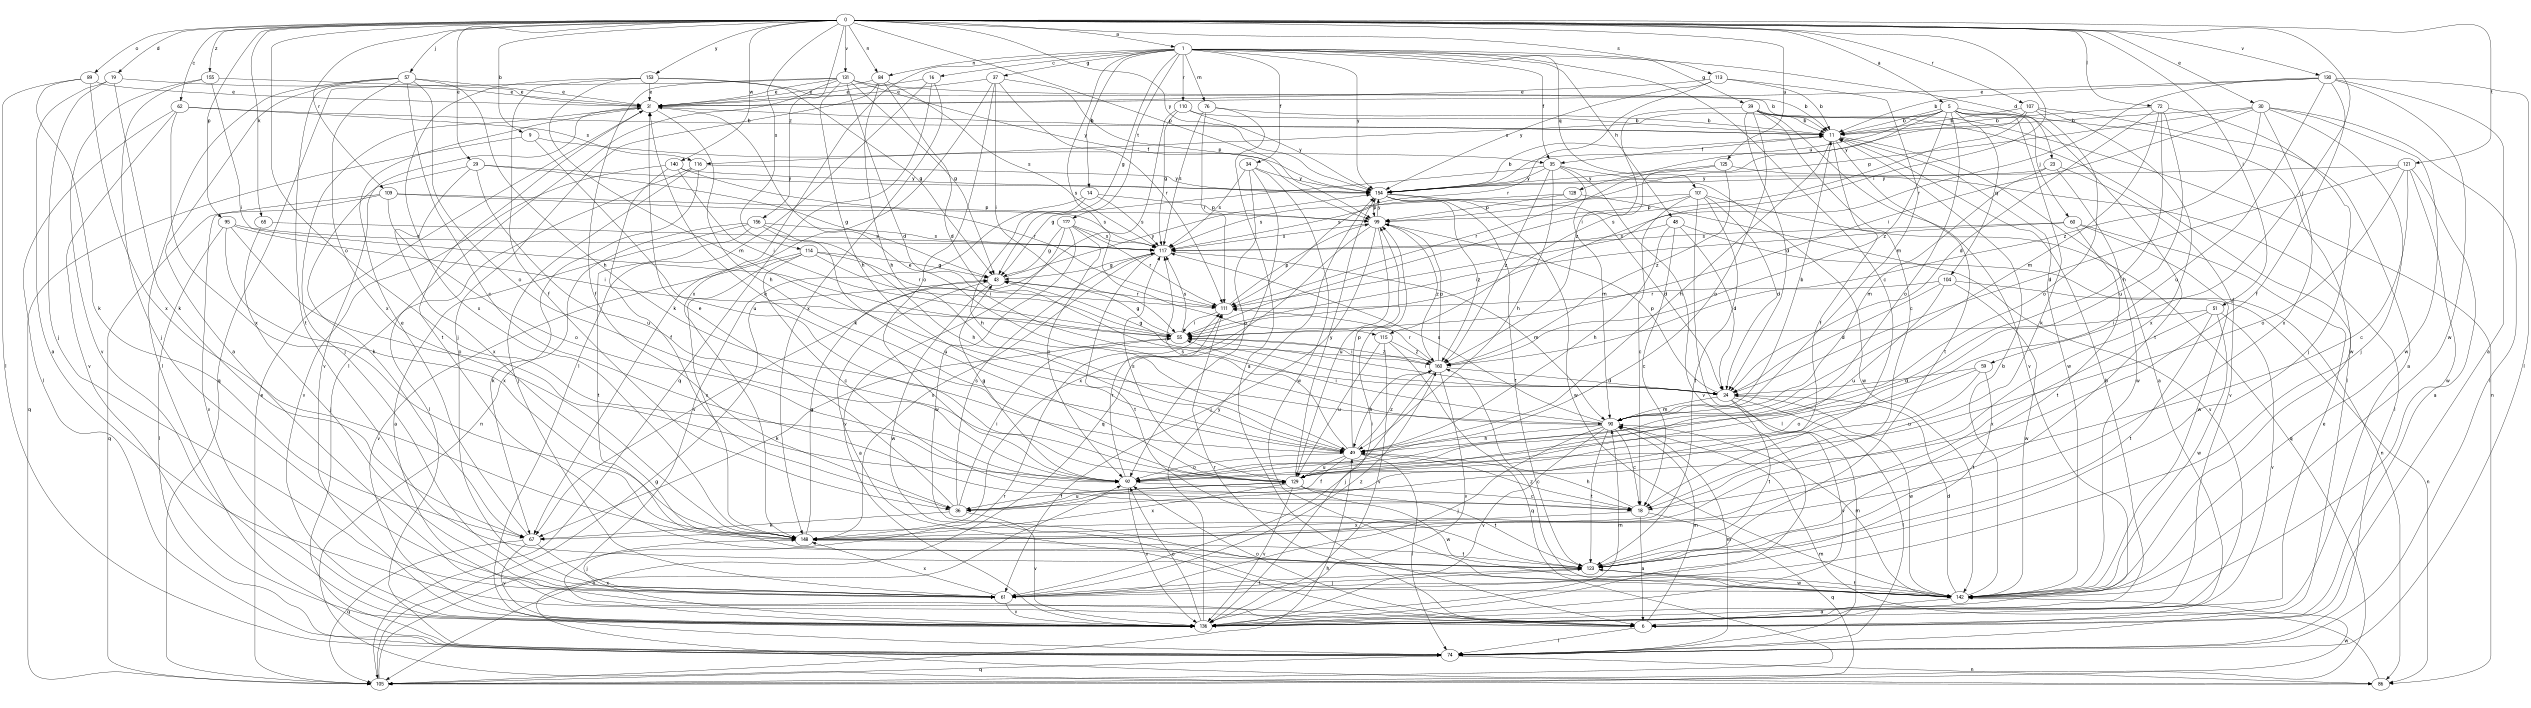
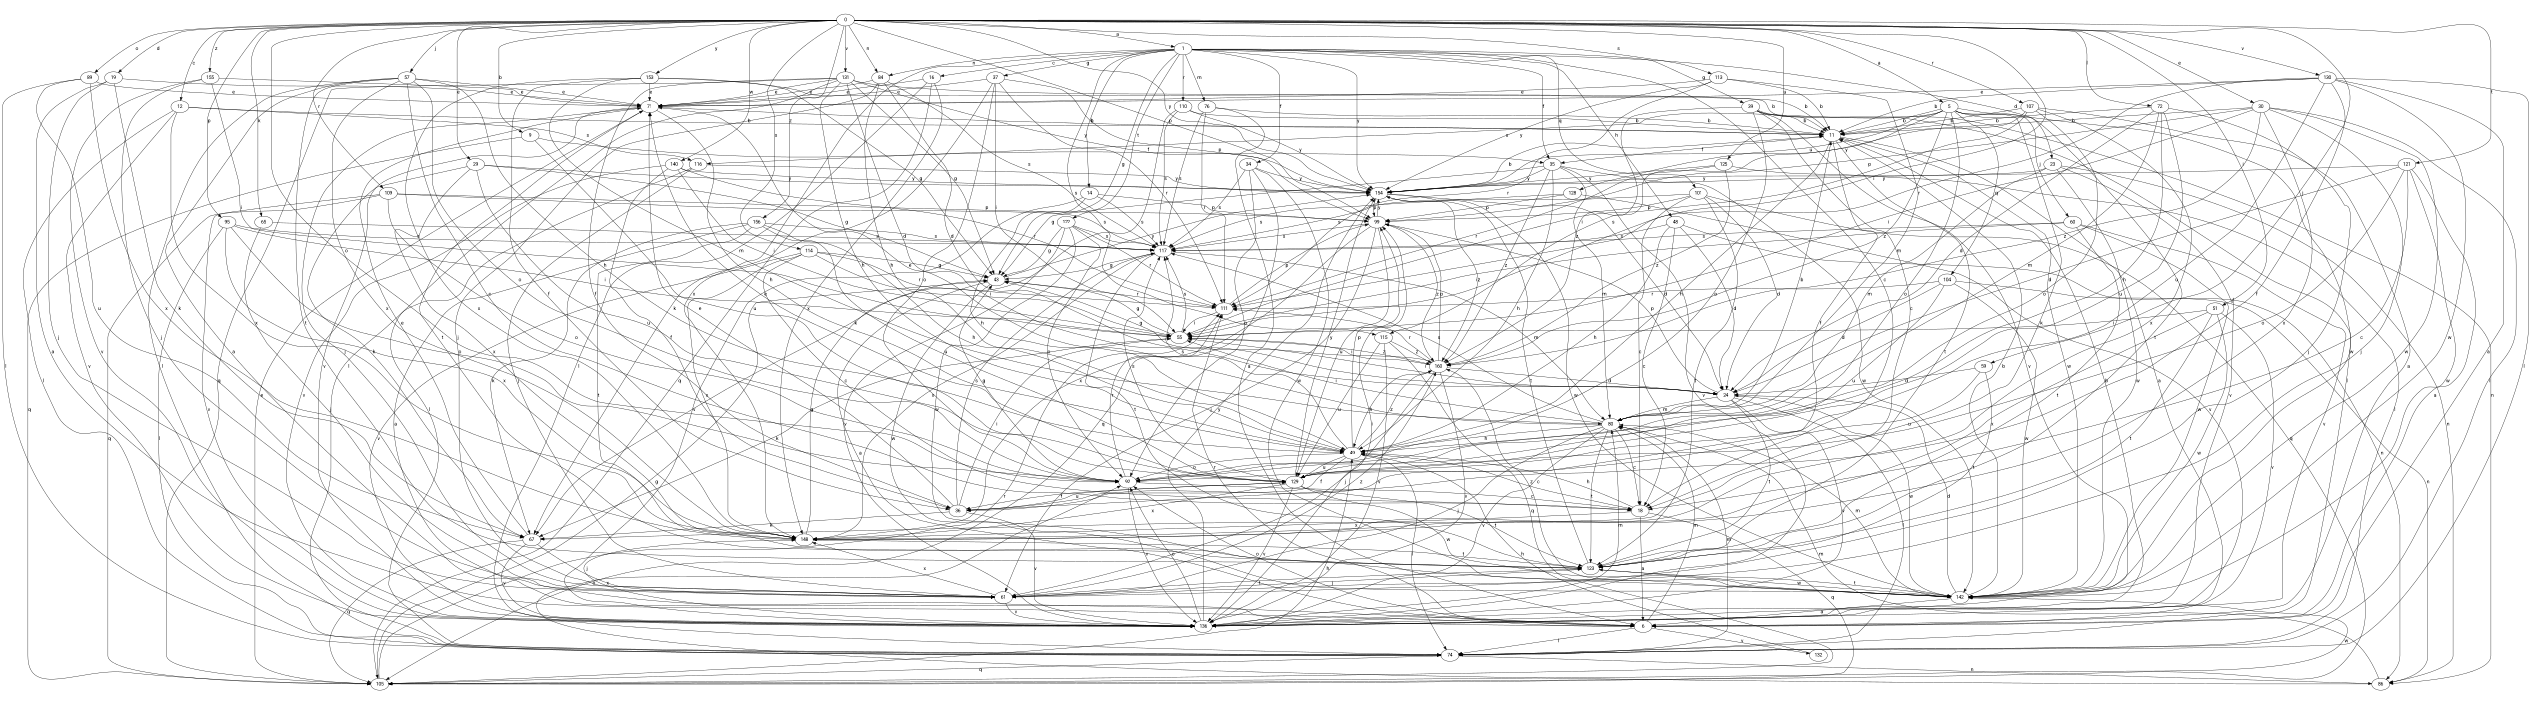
node "62": label "62" -> "12"
node "31": label "31" -> "71"
edge "110" -> "117": label "g" -> "s"
edge "39" -> "24": removed, label "d"
edge "89" -> "67": label "k" -> "u"
edge "154" -> "123": reversed
node "90": label "90" -> "80"
edge "60" -> "136": label "e" -> "v"
edge "59" -> "92": removed, label "o"
edge "101" -> "74": removed, label "l"
node "132": added
edge "116" -> "86": now "23" -> "86"
